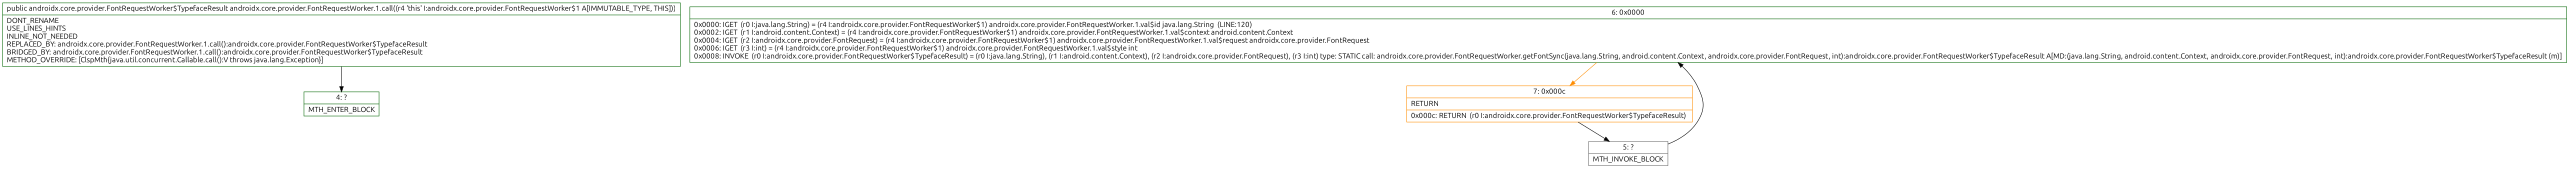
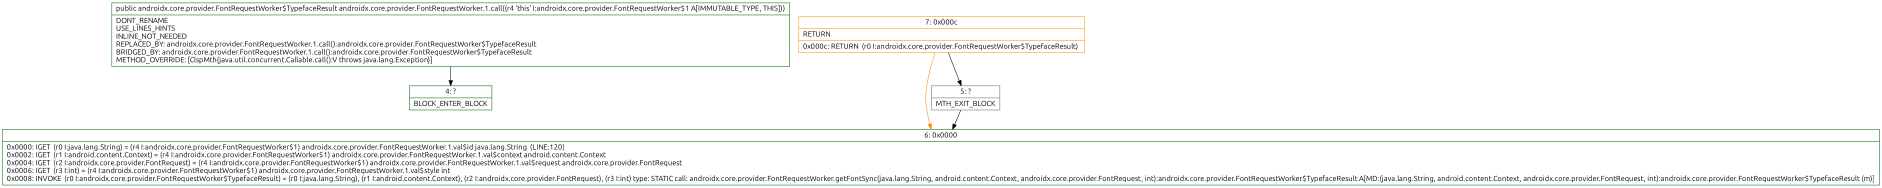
edge "6: 0x0000" -> "7: 0x000c": reversed
node "4: ?": text "MTH_ENTER_BLOCK" -> "BLOCK_ENTER_BLOCK"
node "5: ?": text "MTH_INVOKE_BLOCK" -> "MTH_EXIT_BLOCK"
